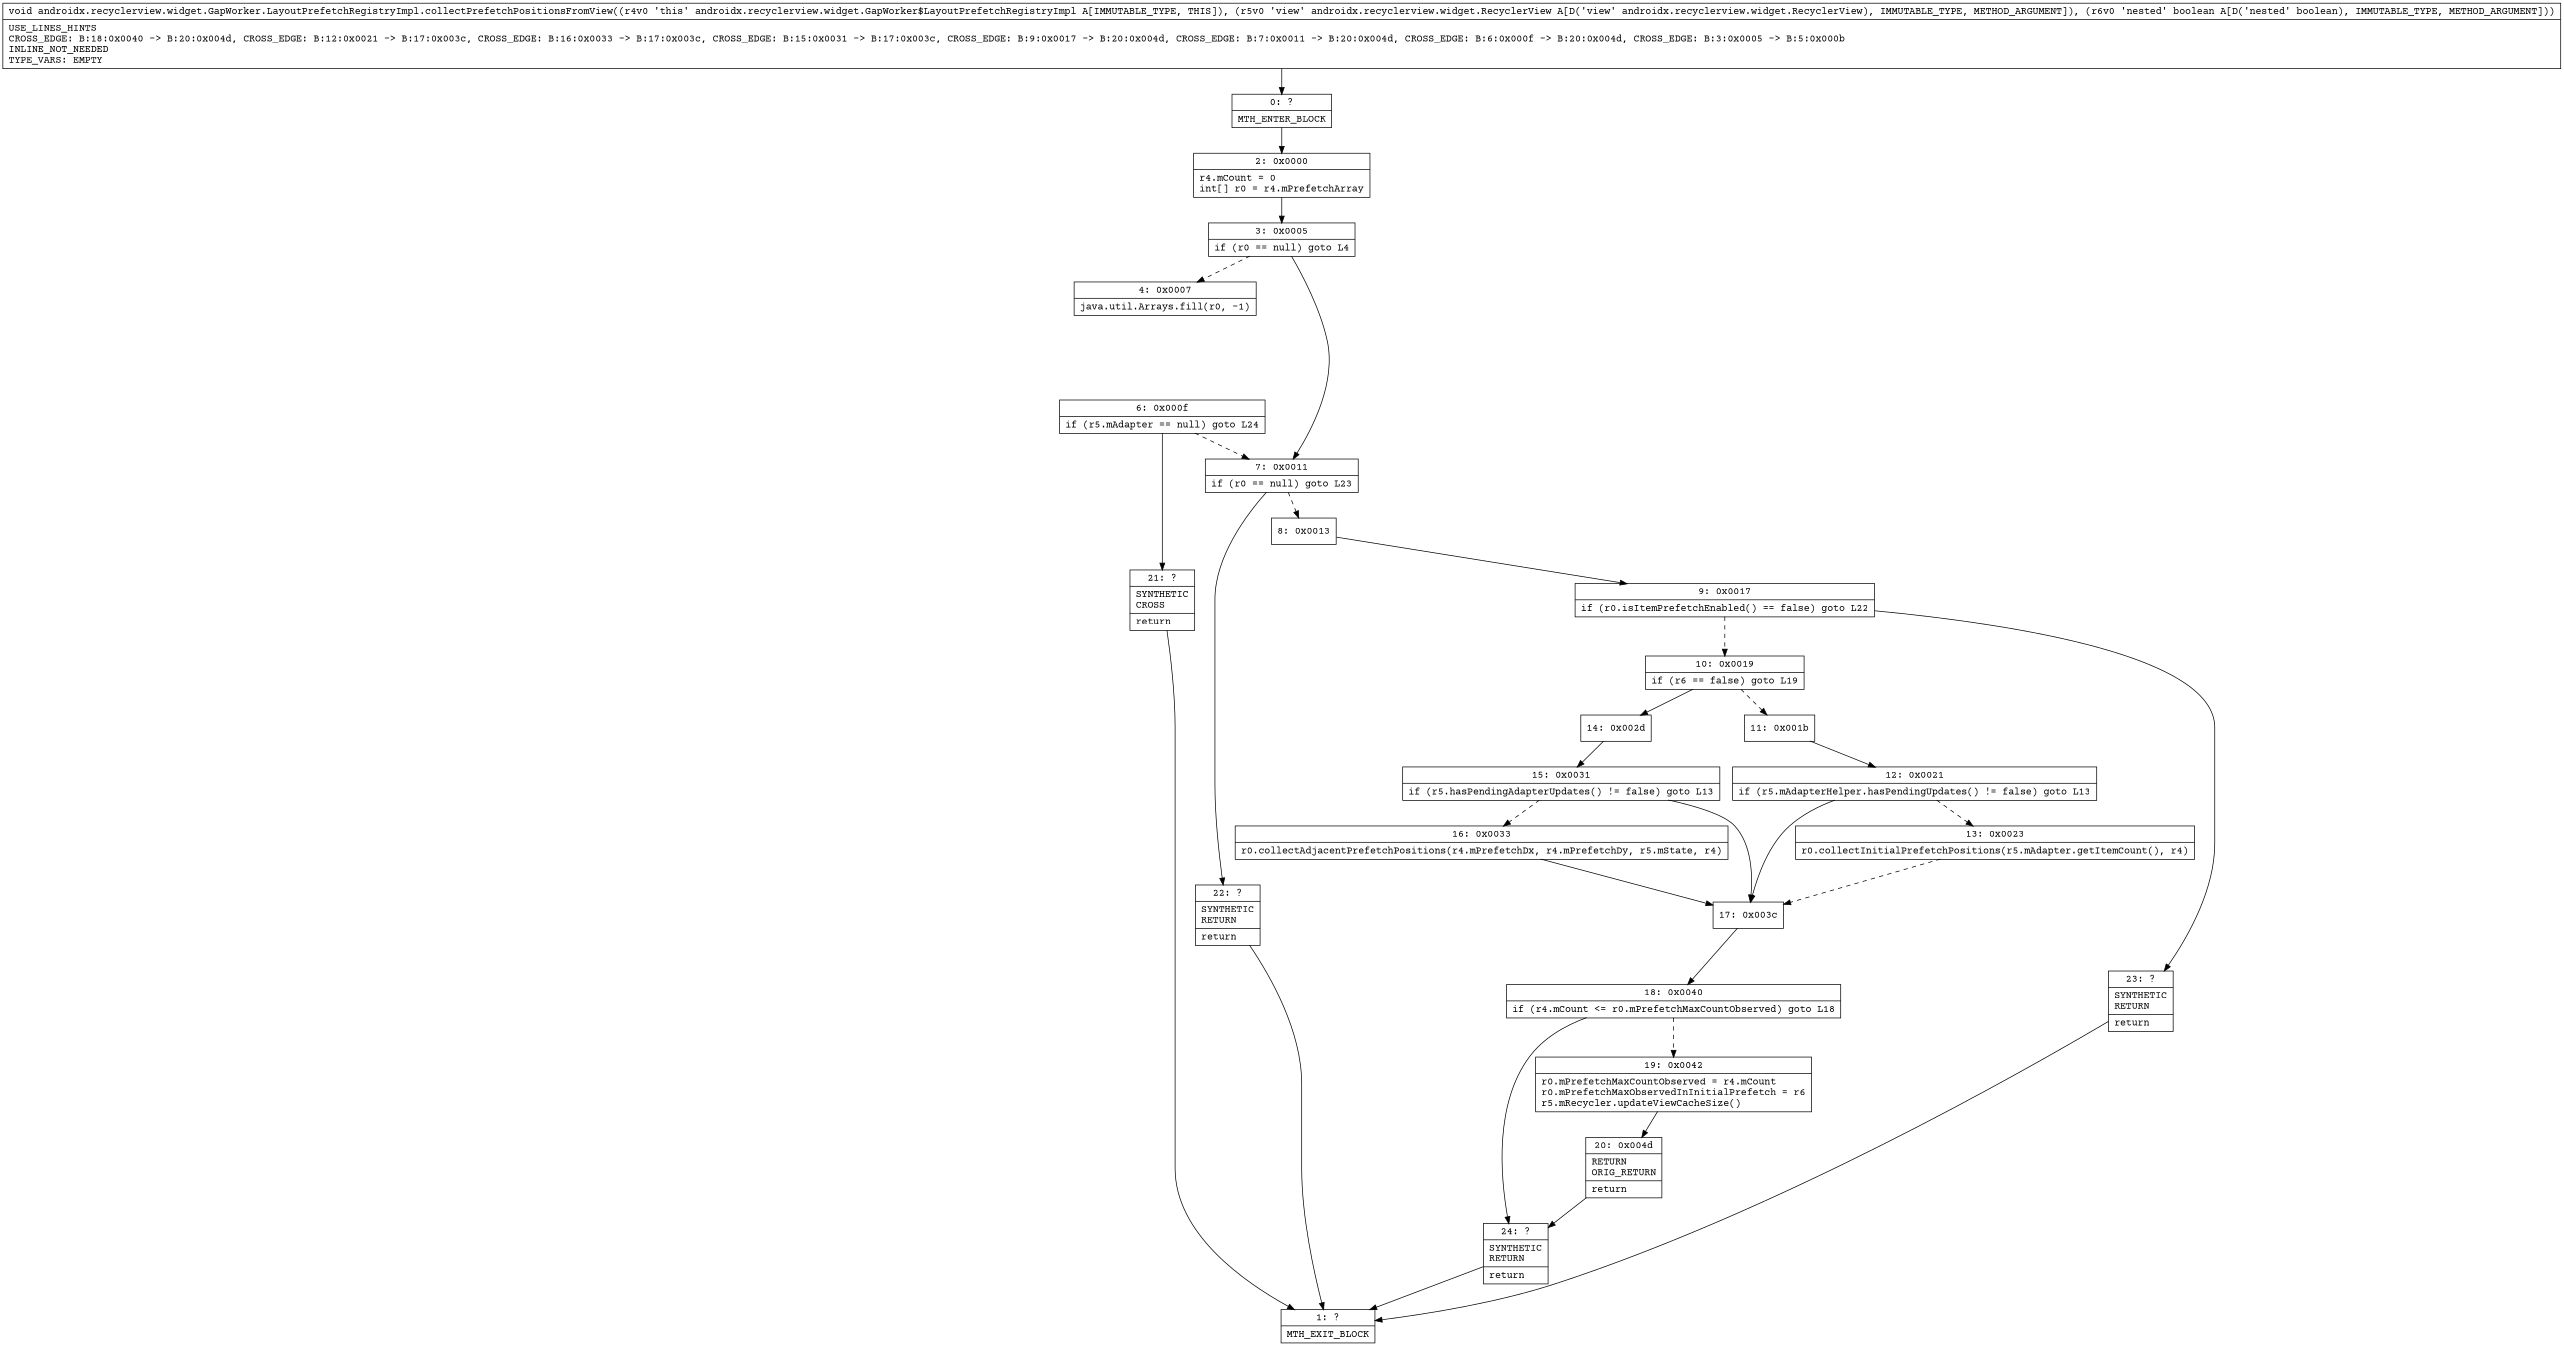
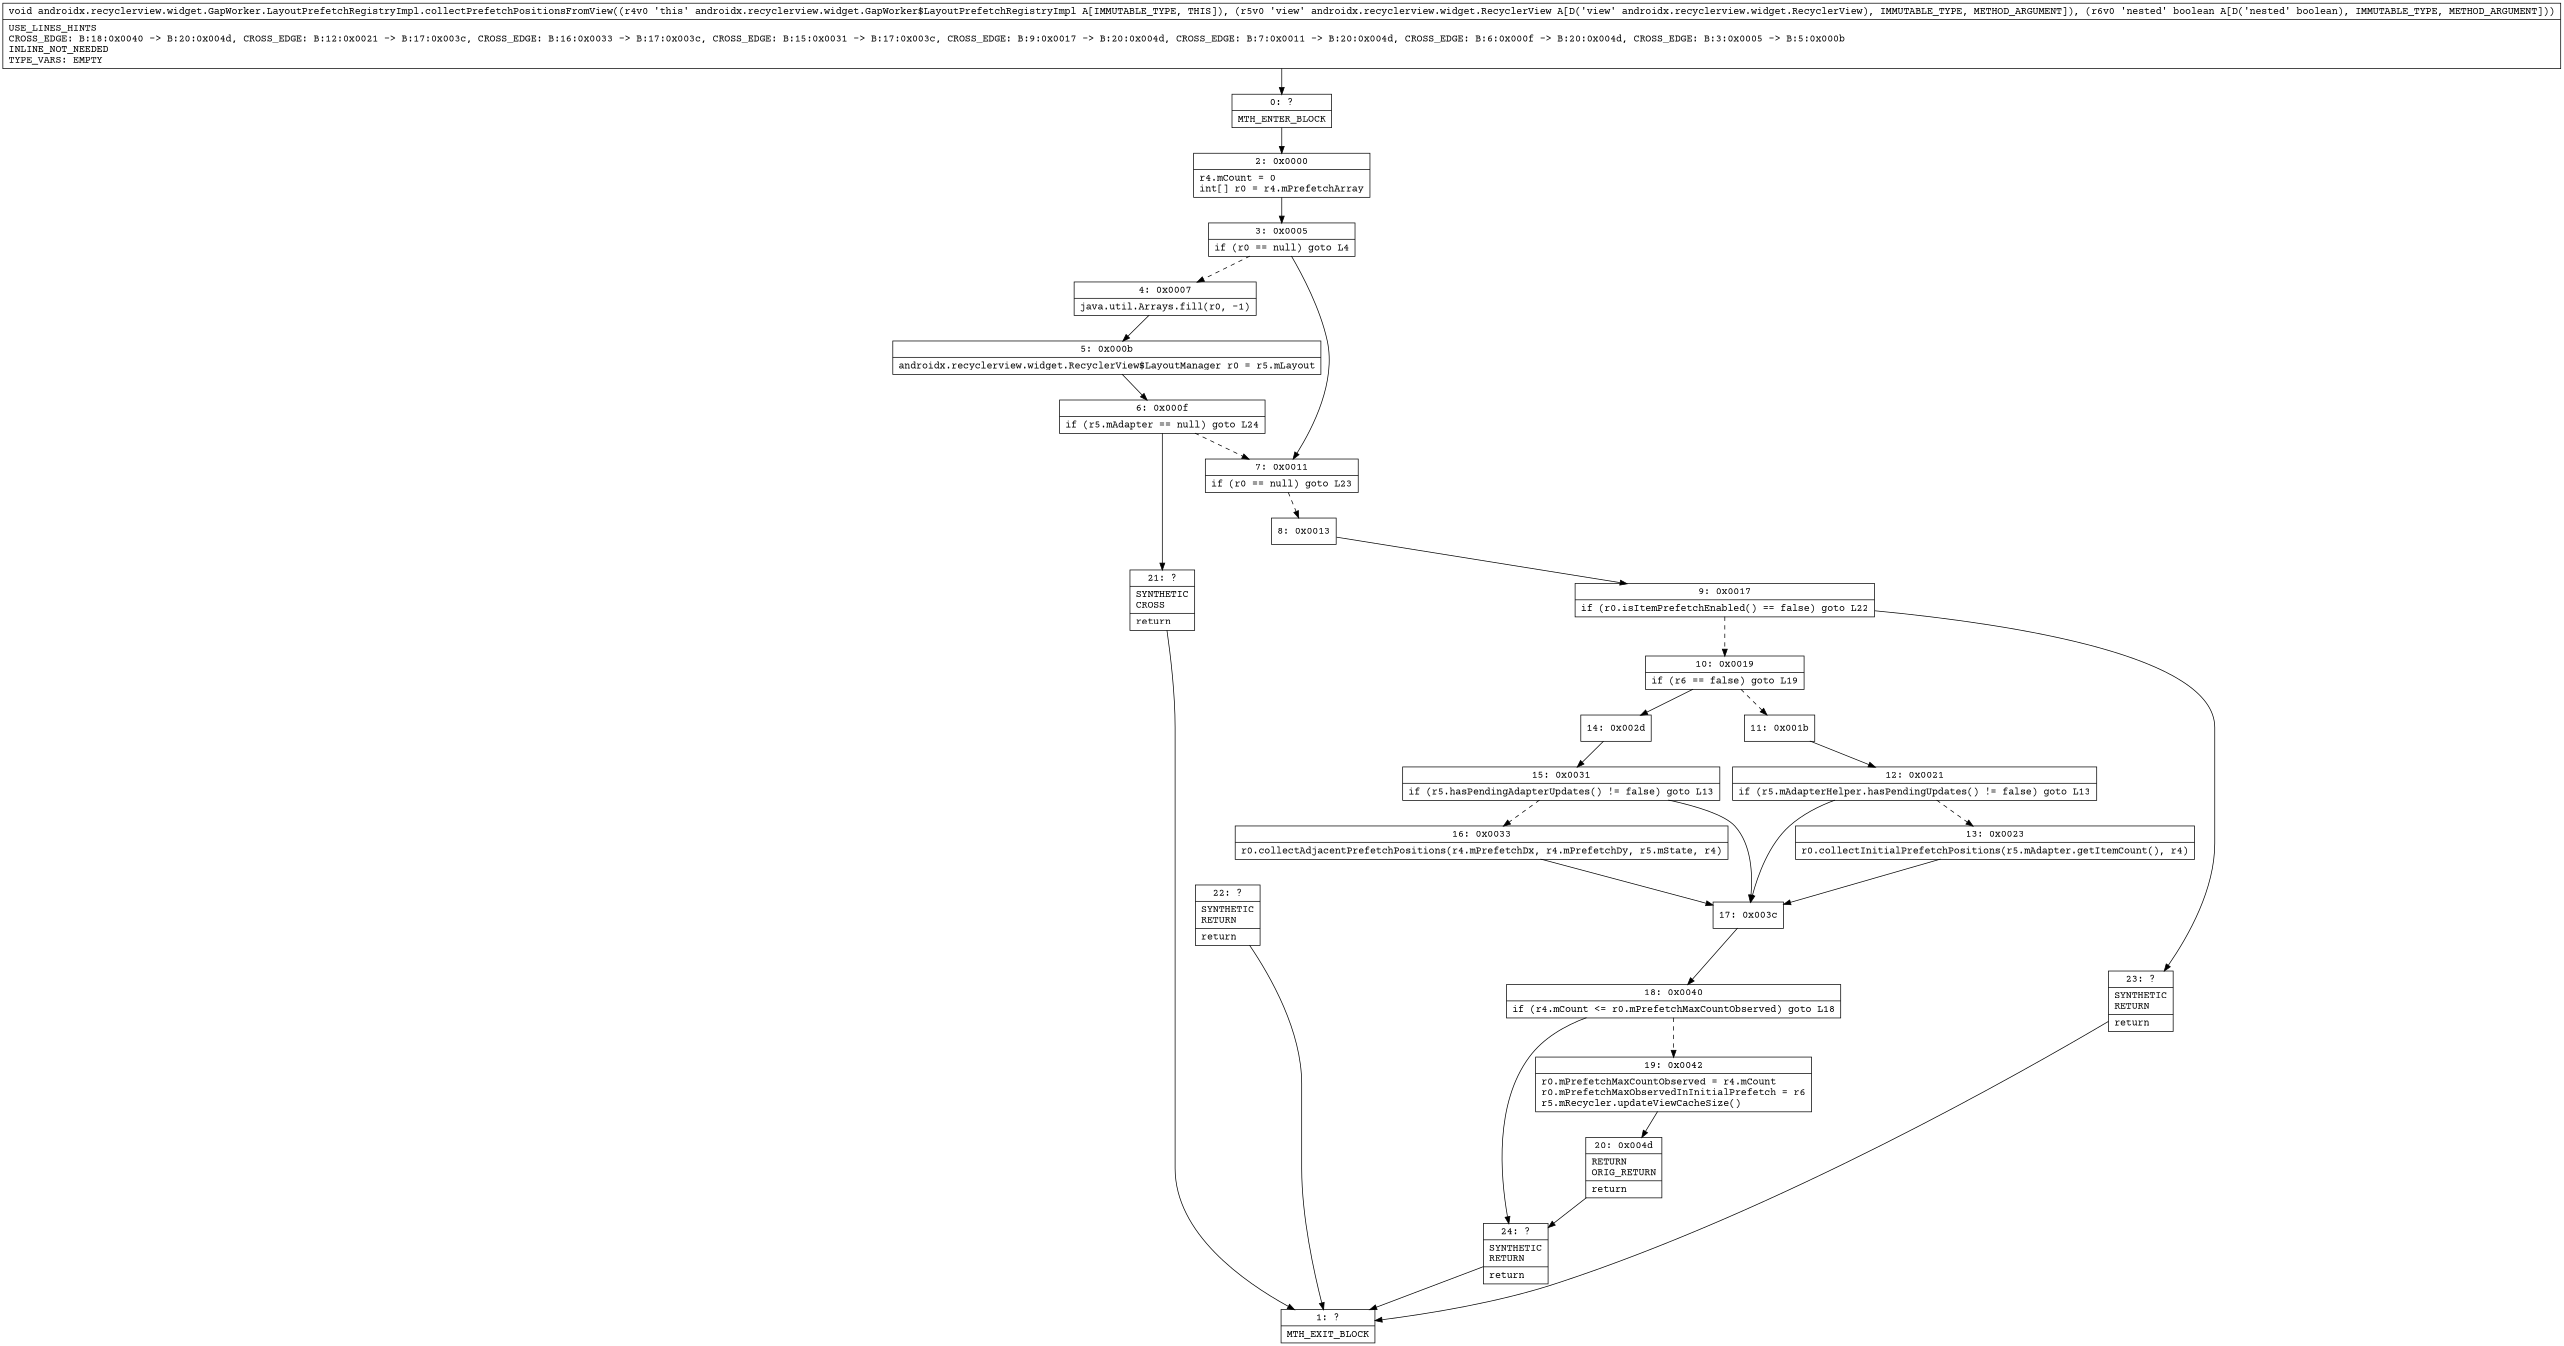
node "5: 0x000b": added
edge "7: 0x0011" -> "22: ?": removed
edge "13: 0x0023" -> "17: 0x003c": style dashed -> solid
